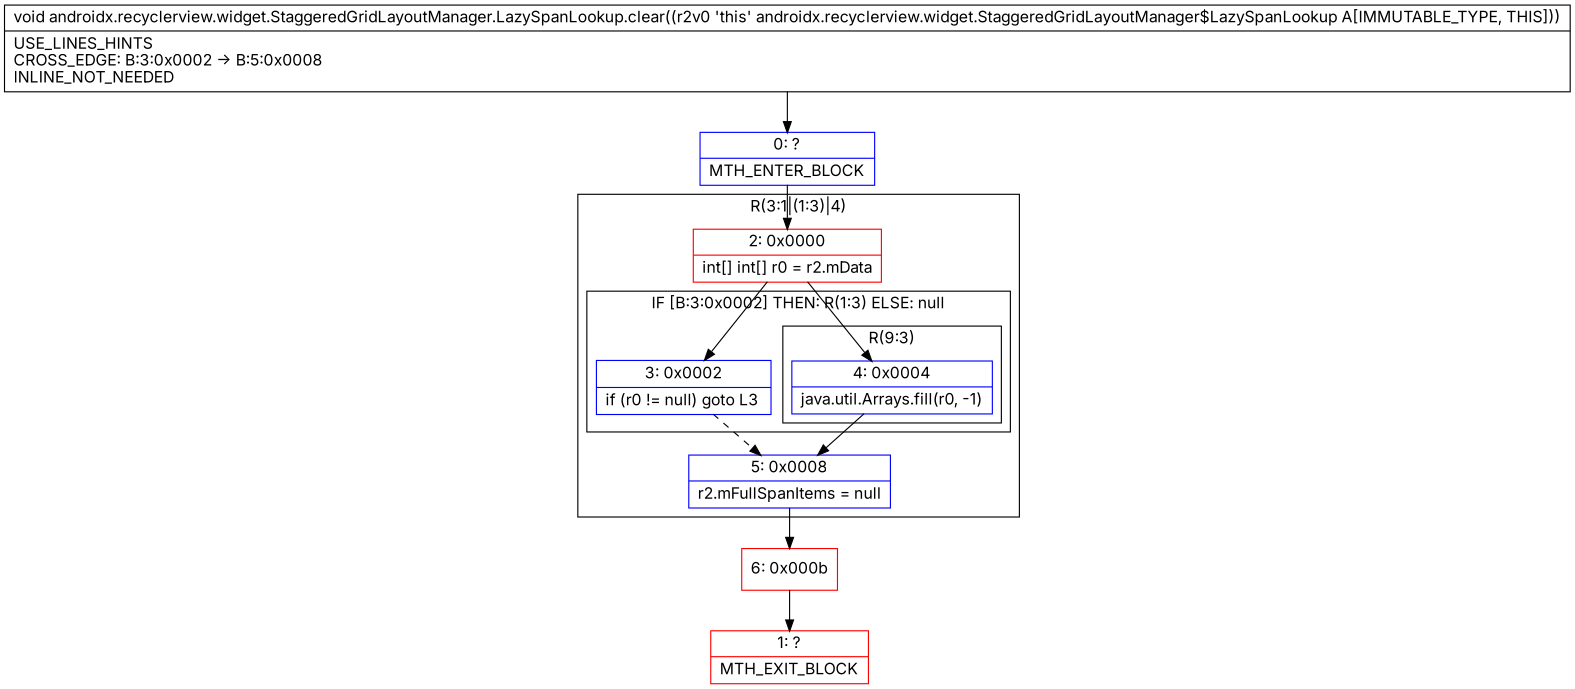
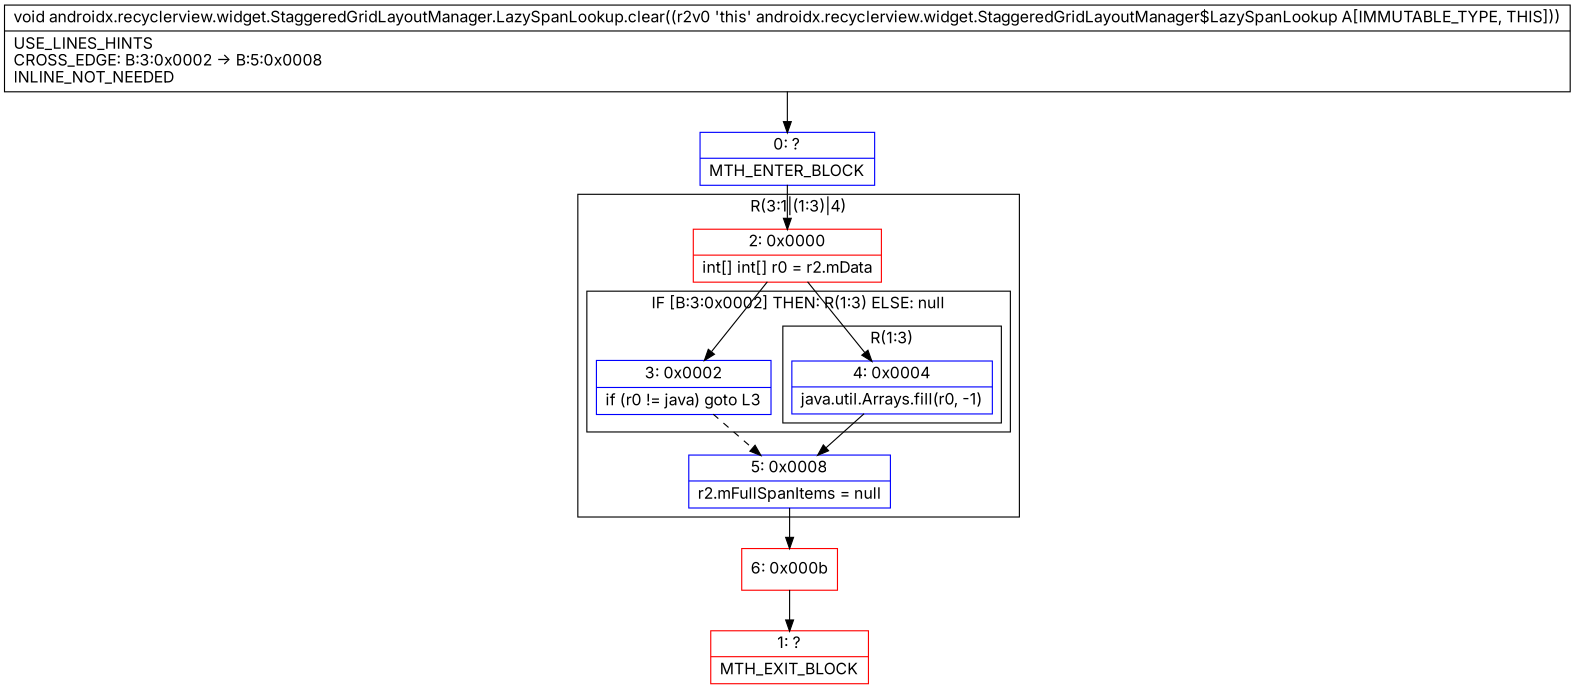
cluster "R(9:3)": label "R(9:3)" -> "R(1:3)"
node "3: 0x0002": text "if (r0 != null) goto L3" -> "if (r0 != java) goto L3"
